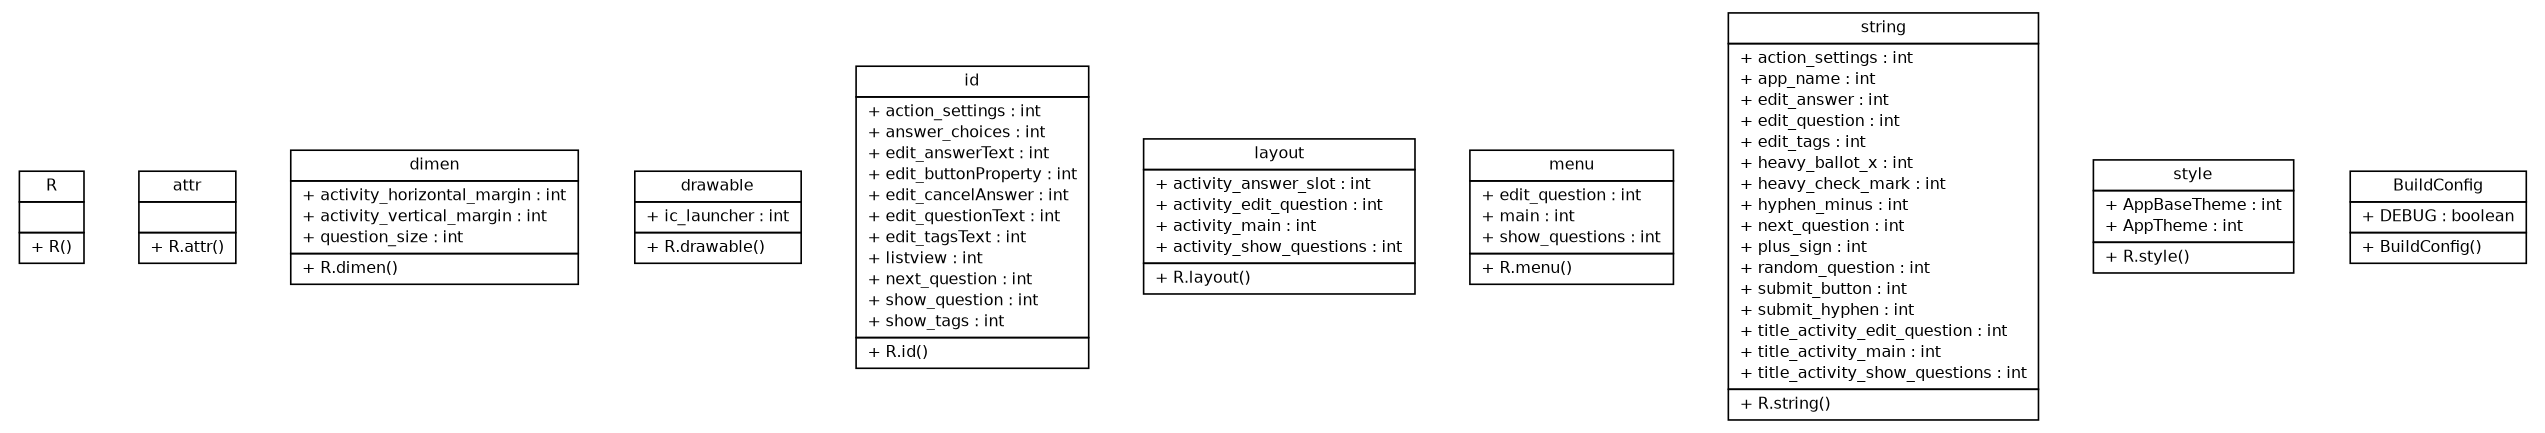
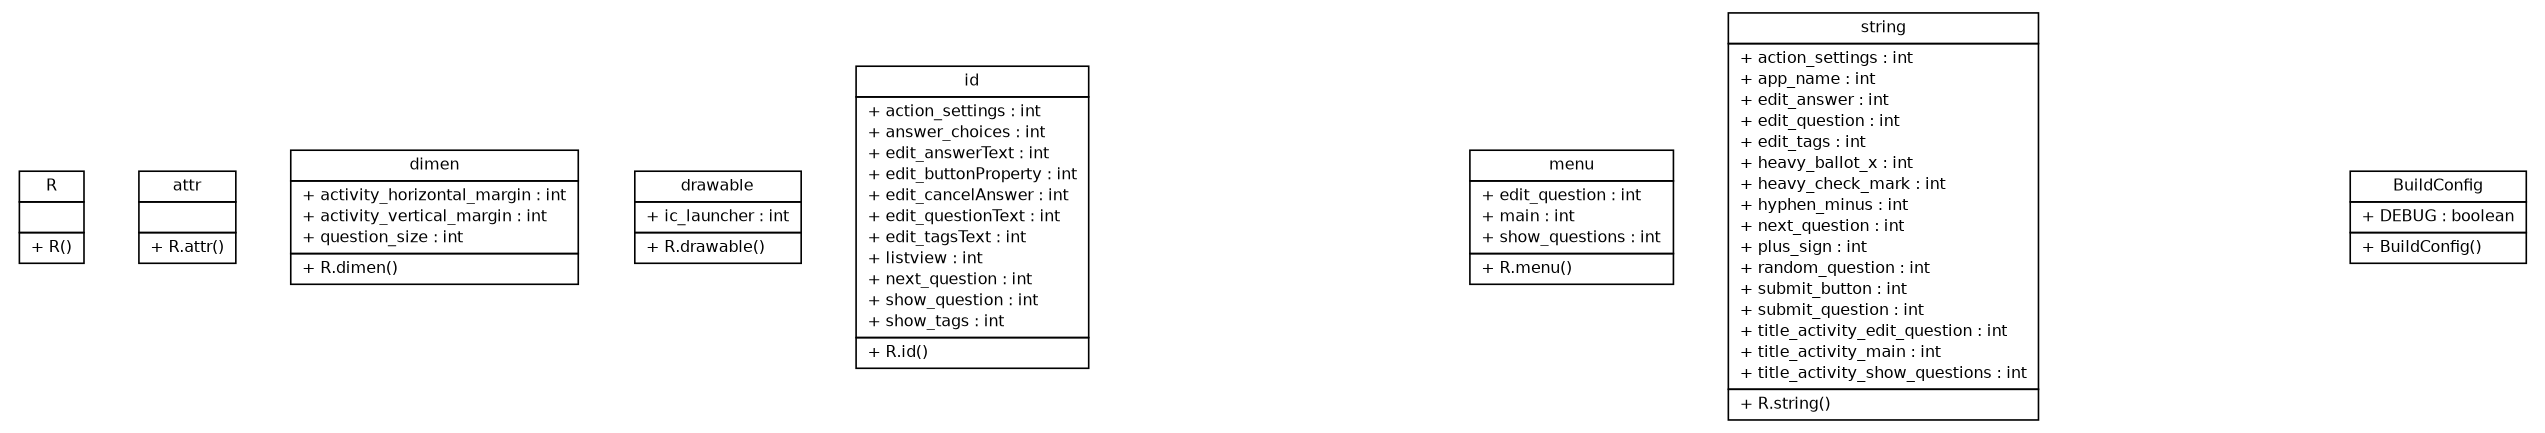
node "layout": removed
node "style": removed
node "string": text "+ submit_hyphen : int" -> "+ submit_question : int"
